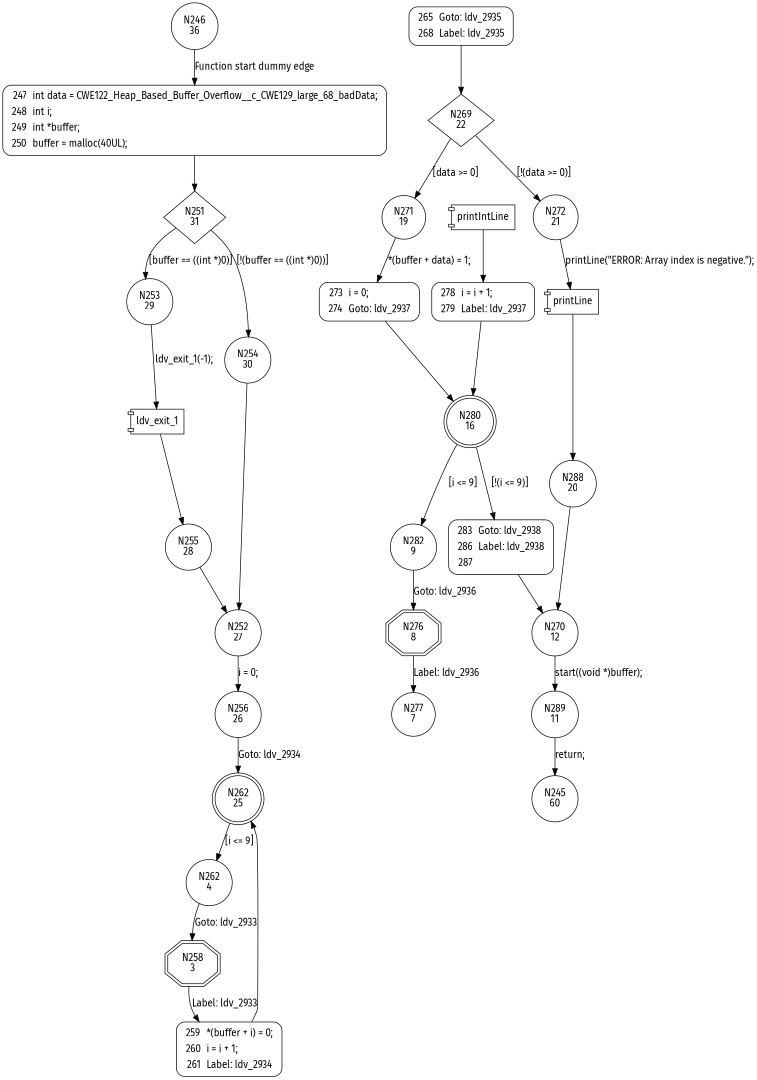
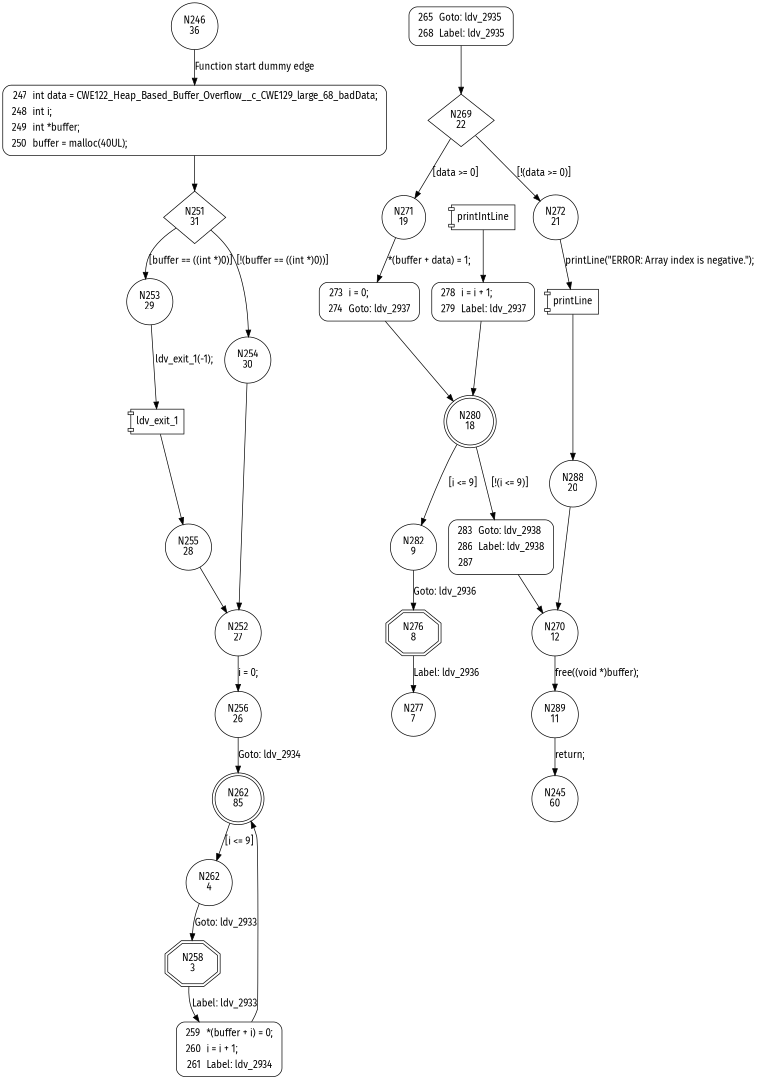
node "N280 16": label "N280 16" -> "N280 18"
edge "N270 12" -> "N289 11": label "start((void *)buffer);" -> "free((void *)buffer);"
node "N262 25": label "N262 25" -> "N262 85"
